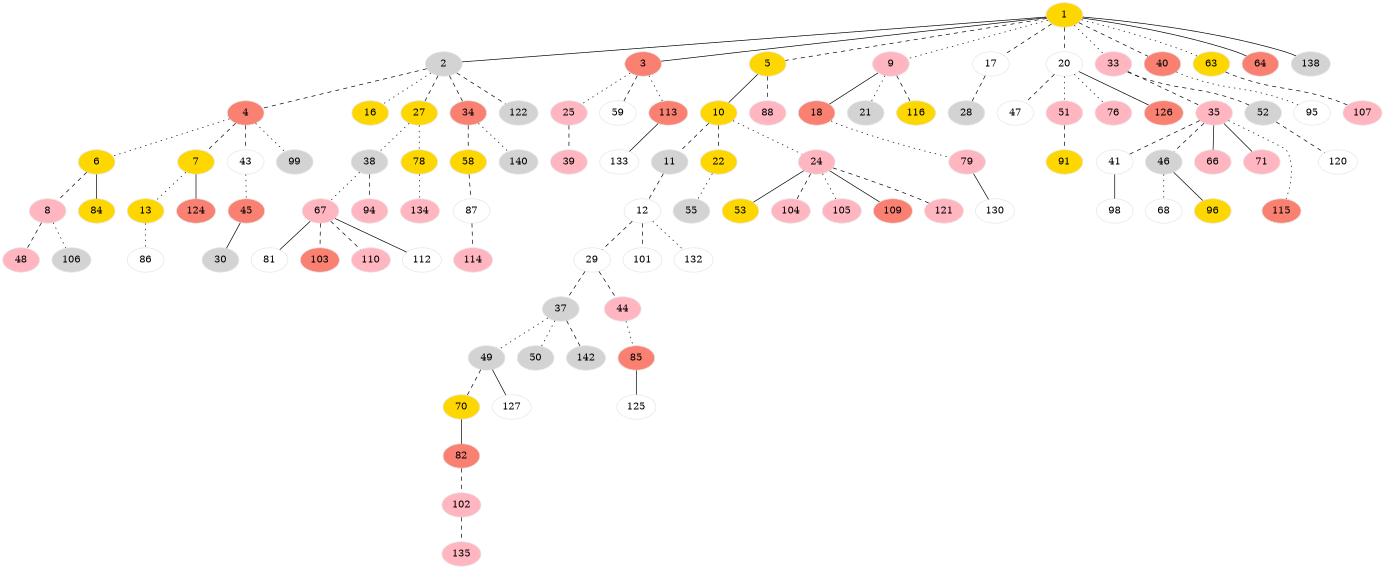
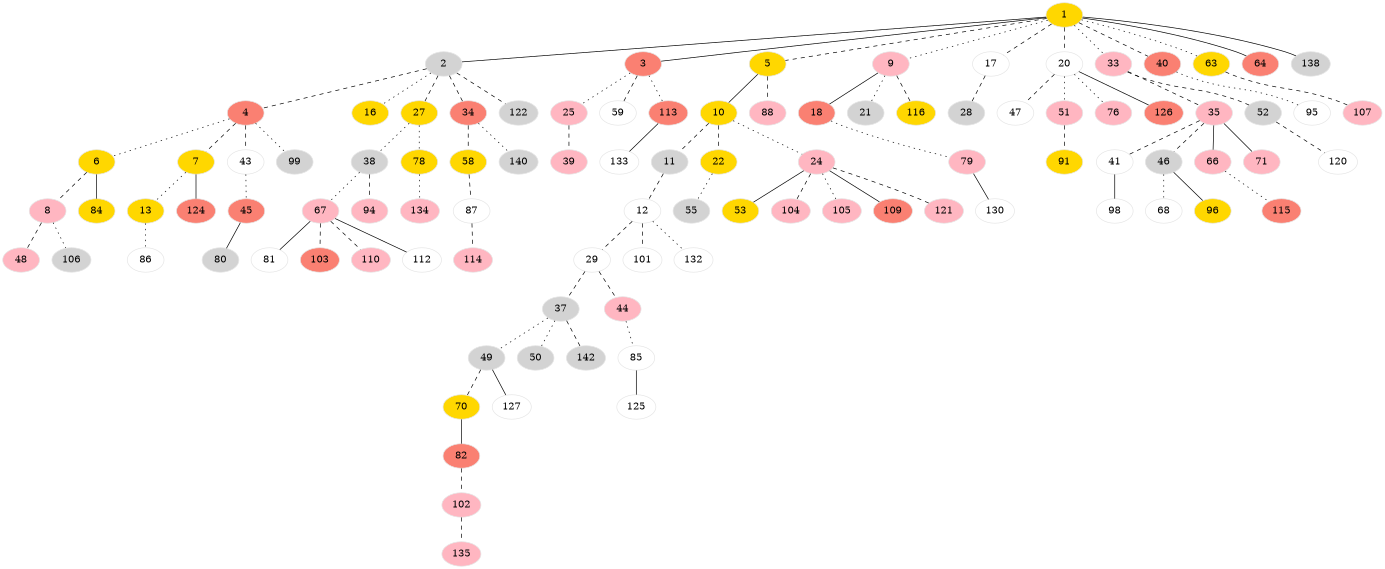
edge "35" -- "115": now "66" -- "115"
node "30": label "30" -> "80"
node "85": fillcolor salmon -> white
